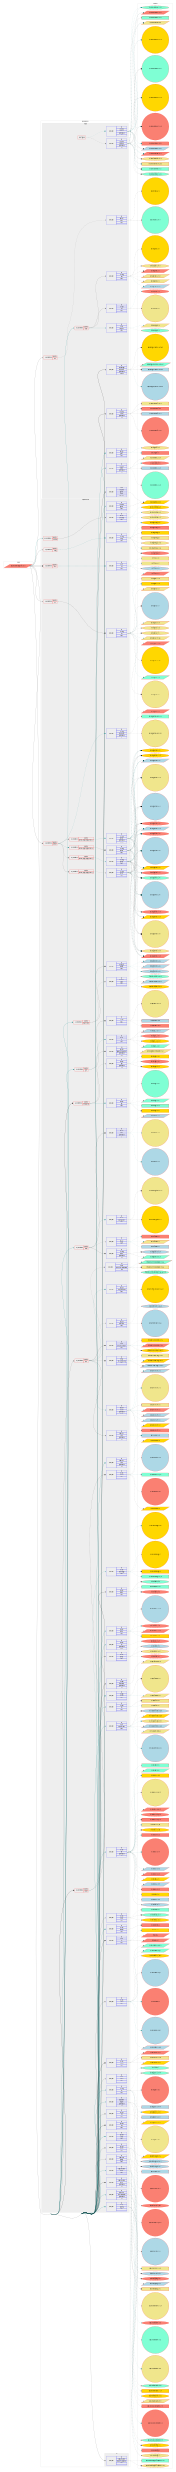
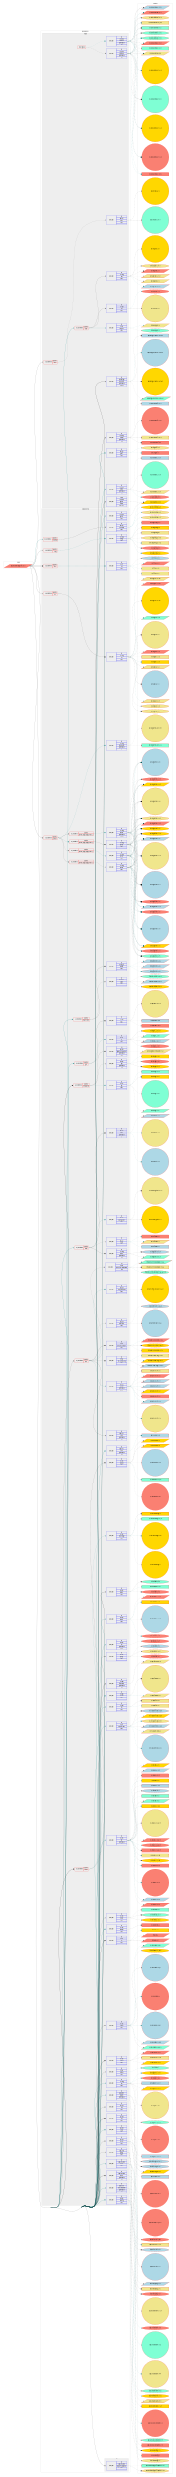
node "dev-lang/perl-5.24.4": added
